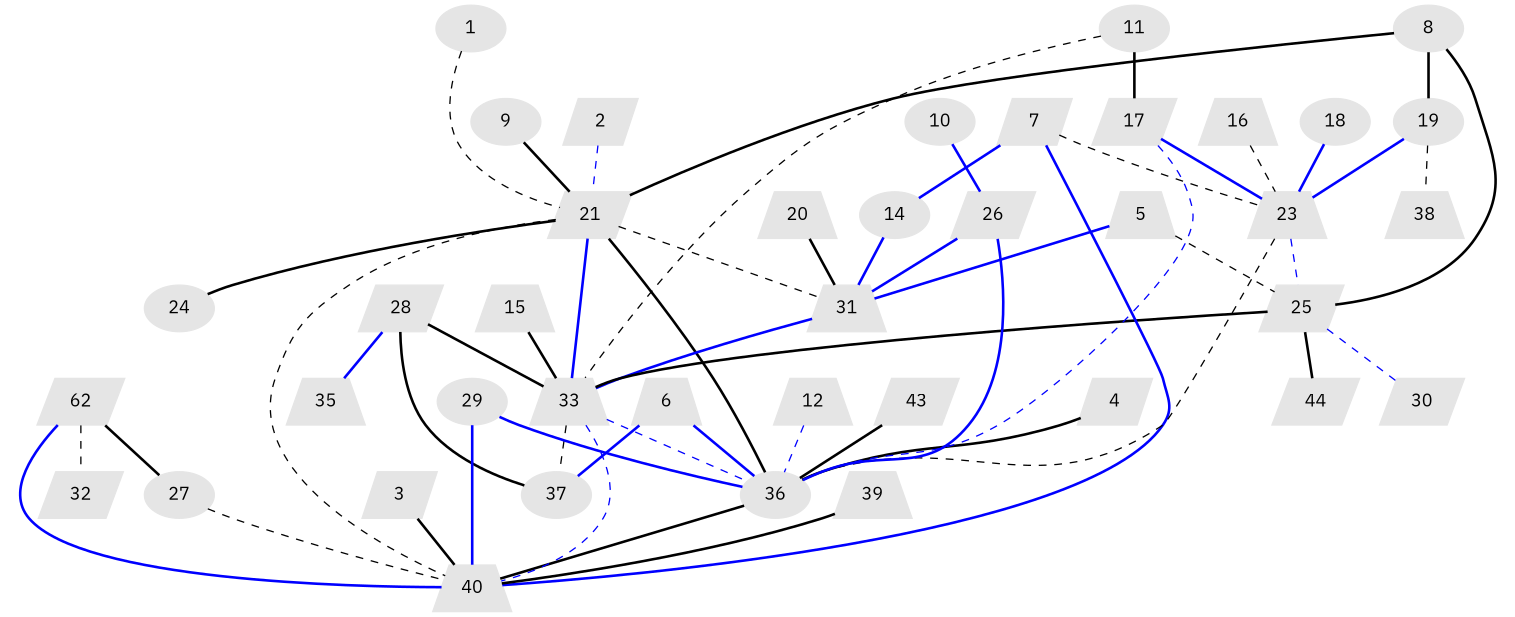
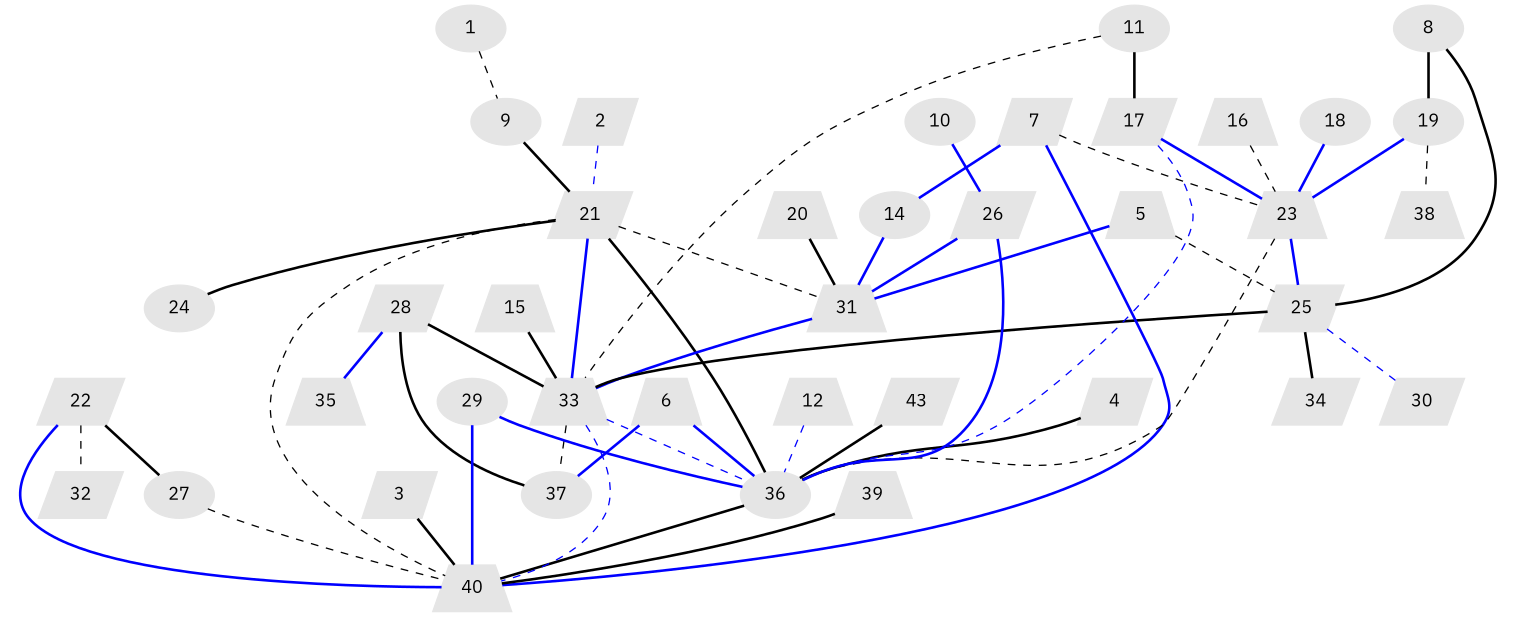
edge "8" -- "21": removed
edge "1" -- "21": now "1" -- "9"
edge "23" -- "25": style dashed -> bold
node "62": label "62" -> "22"
node "44": label "44" -> "34"
